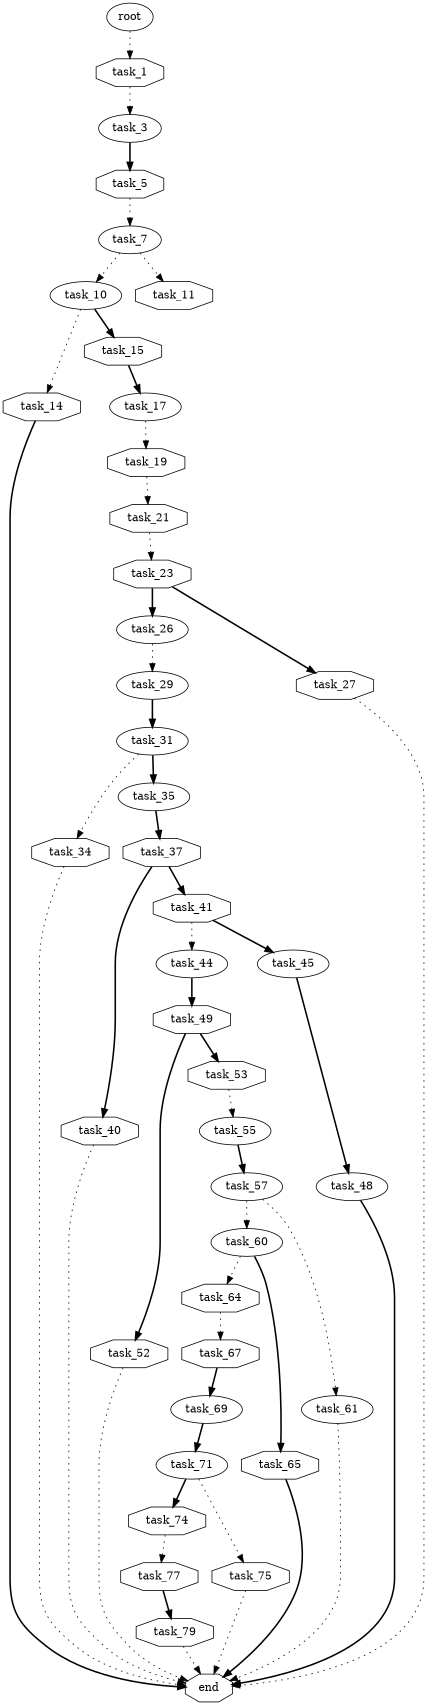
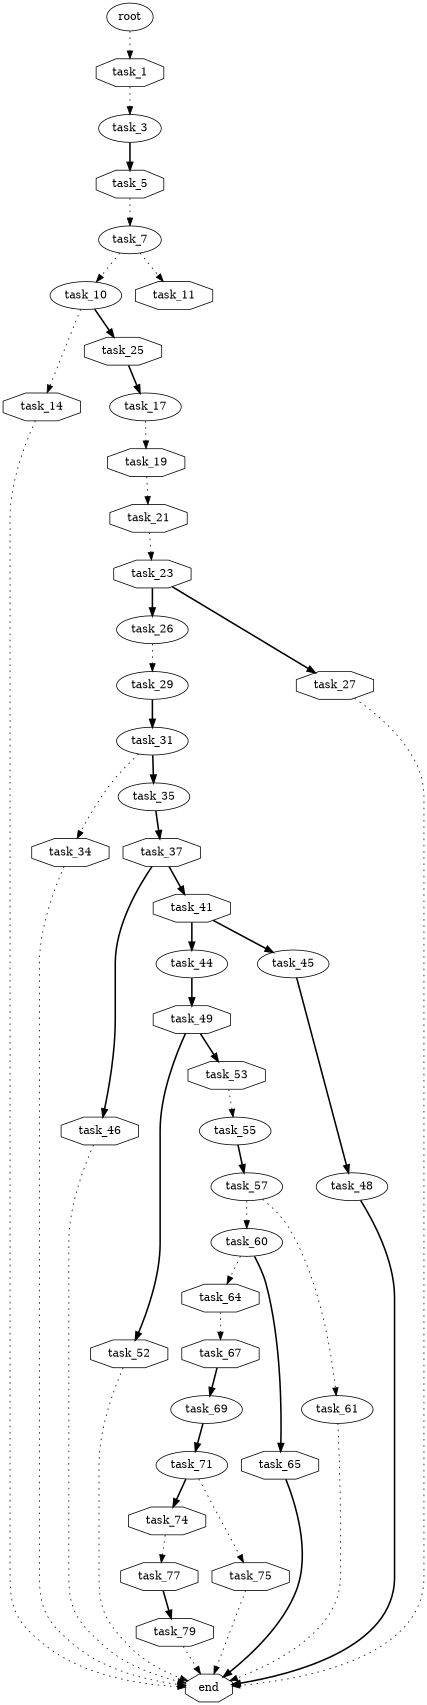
node "task_15": label "task_15" -> "task_25"
edge "task_41" -> "task_44": style dotted -> bold
edge "task_14" -> "end": style bold -> dotted
node "task_40": label "task_40" -> "task_46"
